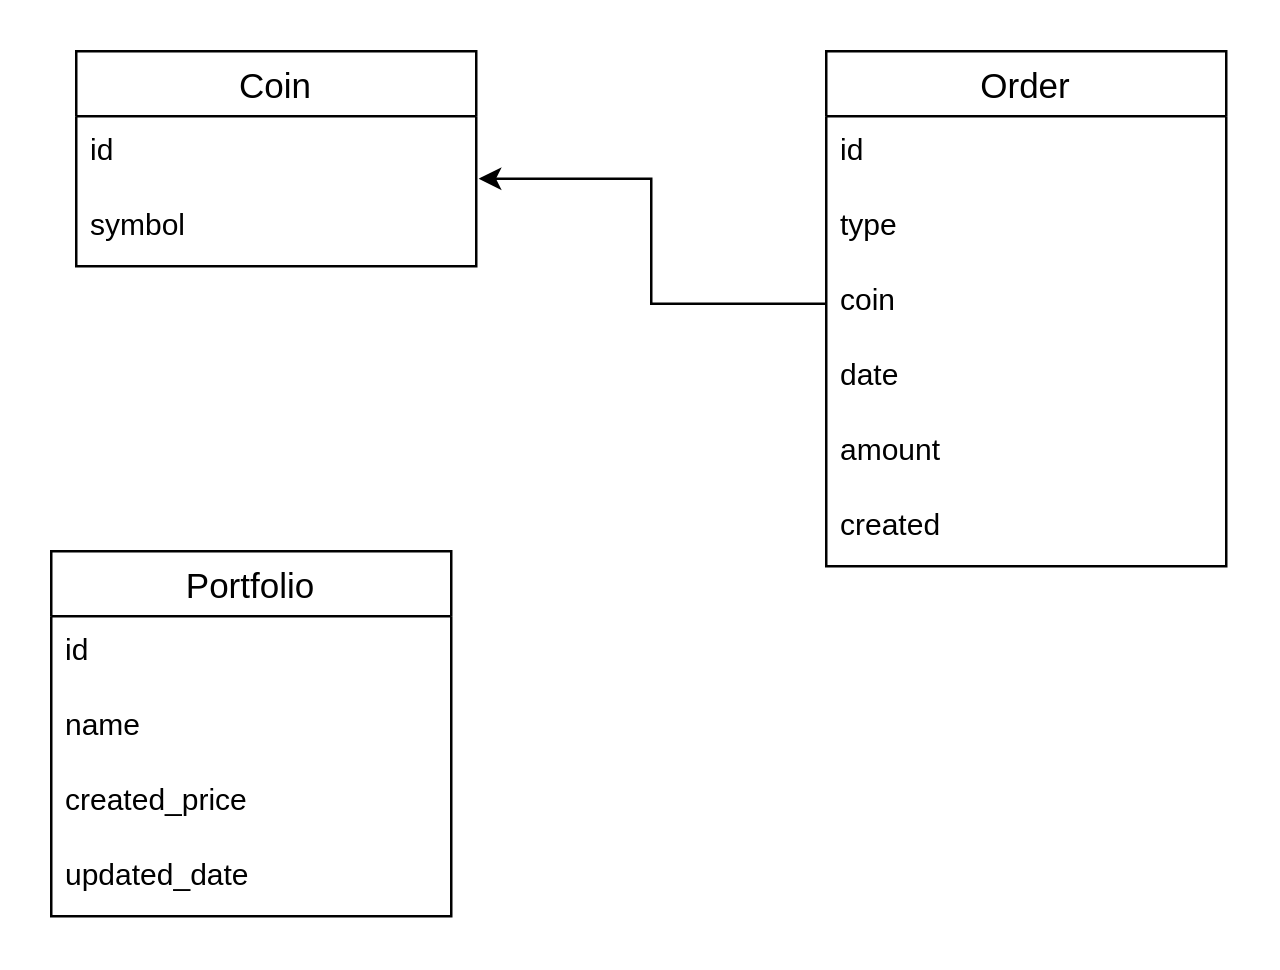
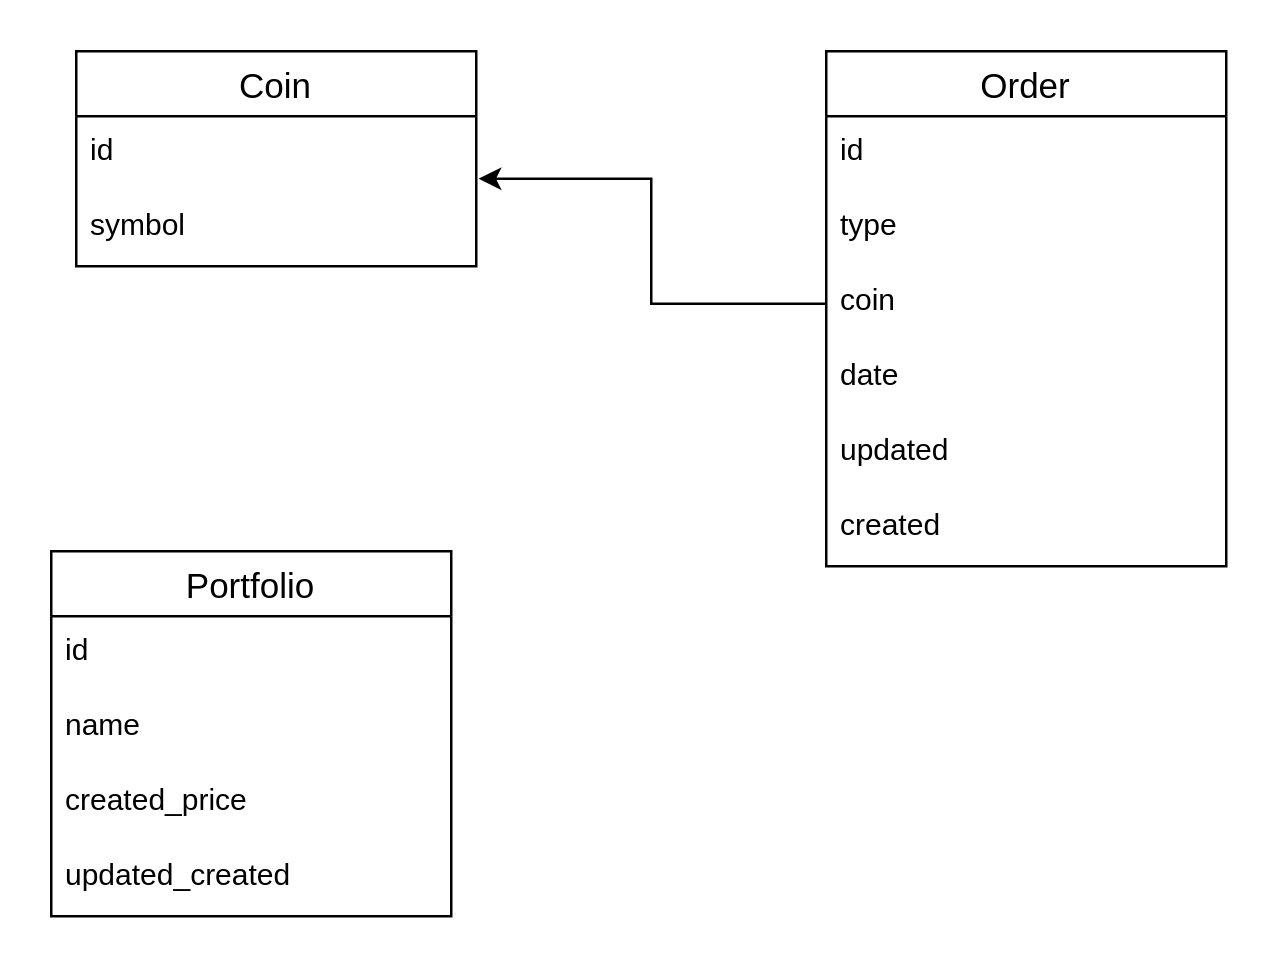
node "amount": label "amount" -> "updated"
node "updated_date": label "updated_date" -> "updated_created"
